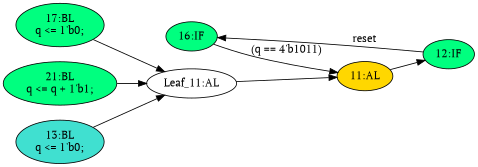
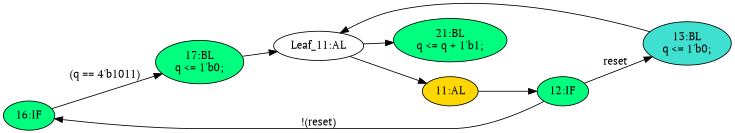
edge "12:IF" -> "16:IF": label "reset" -> "!(reset)"
edge "16:IF" -> "11:AL": now "16:IF" -> "17:BL q <= 1'b0;"
edge "12:IF" -> "13:BL q <= 1'b0;": added, label "reset"
edge "21:BL q <= q + 1'b1;" -> "Leaf_11:AL": reversed
